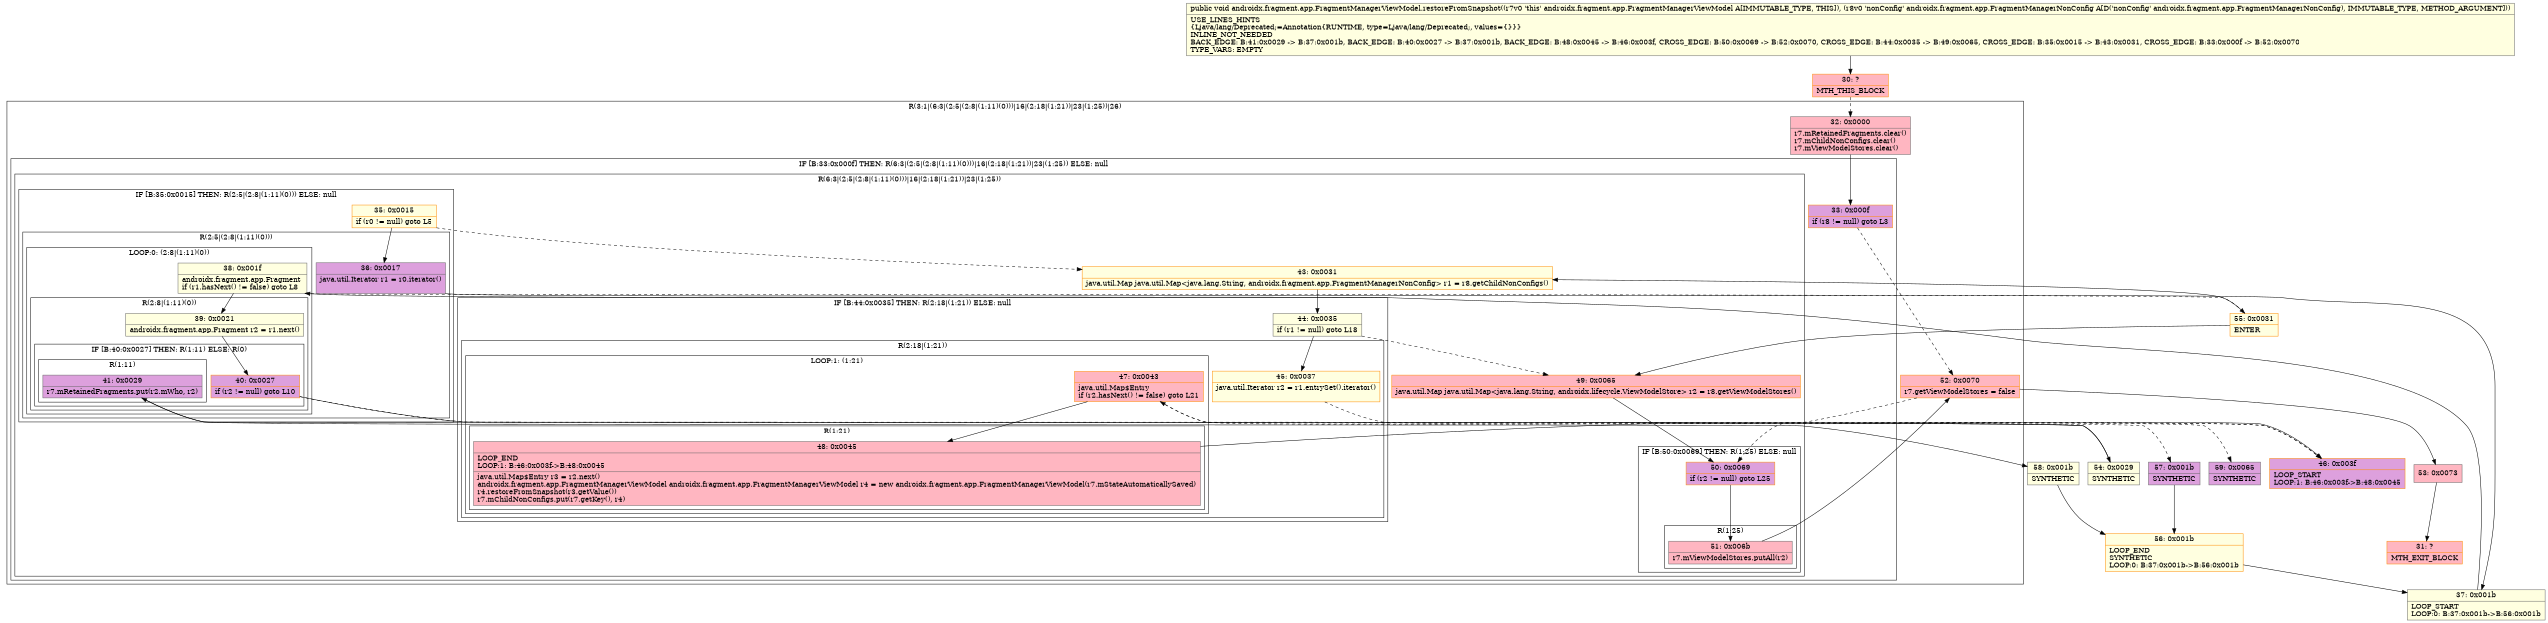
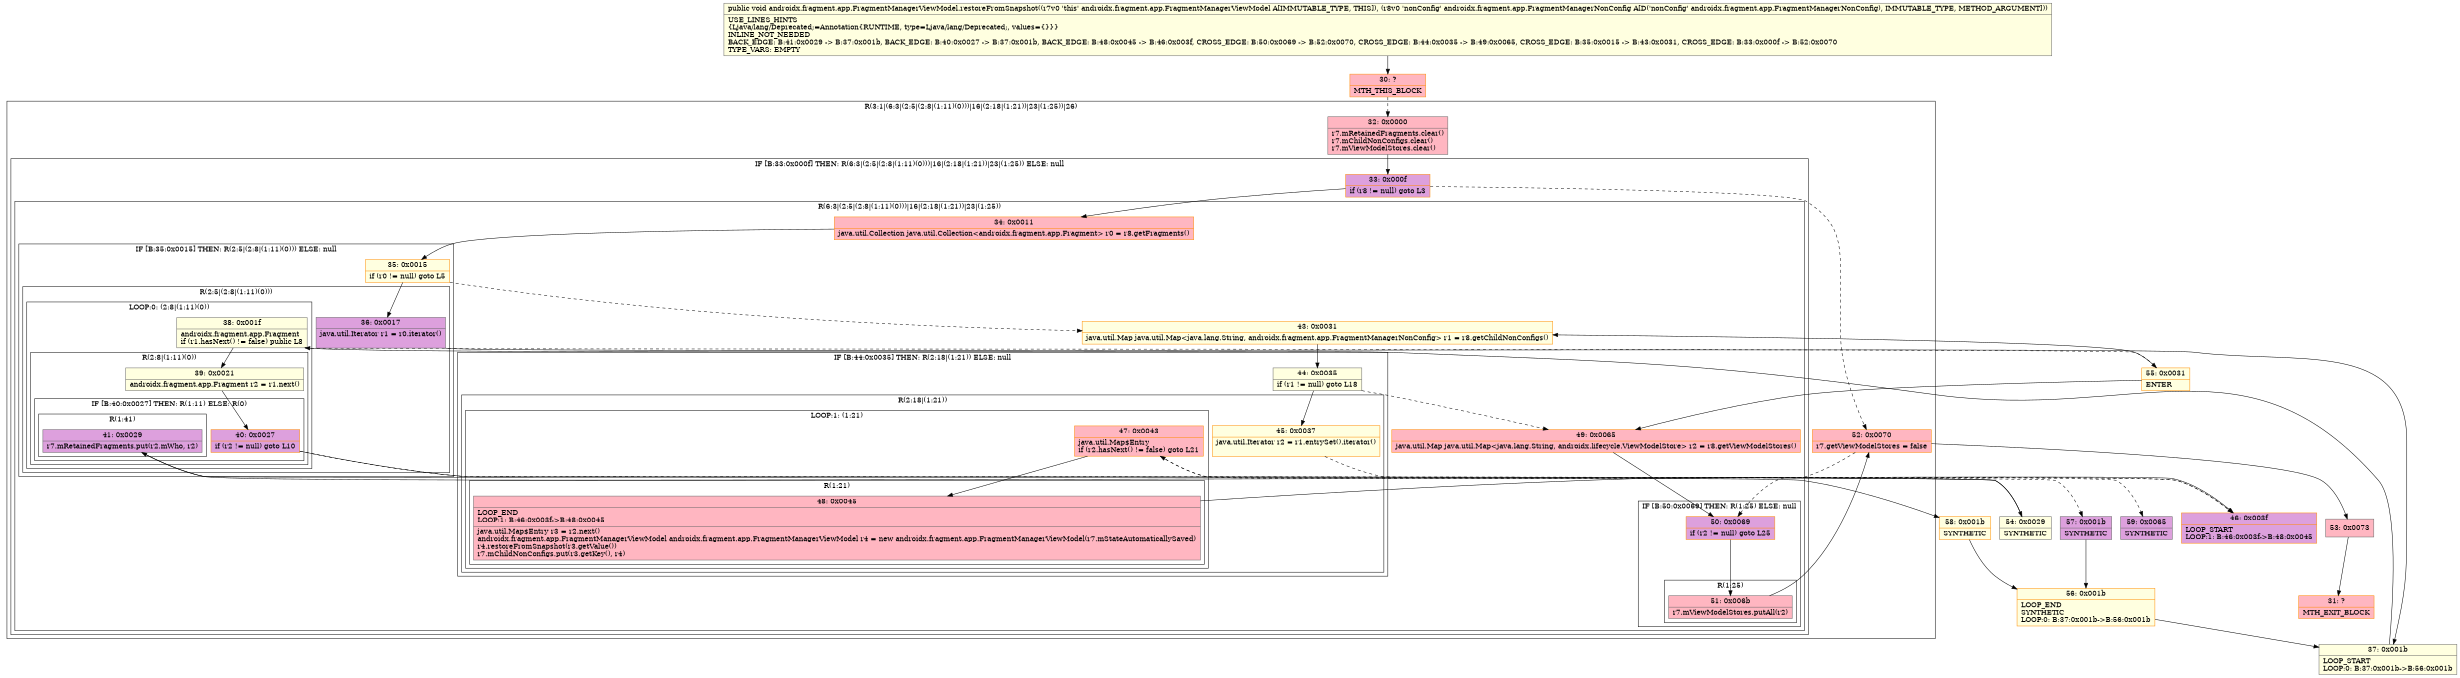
node "34: 0x0011": added
node "38: 0x001f": text "if (r1.hasNext() != false) goto L8" -> "if (r1.hasNext() != false) public L8"
cluster "R(1:11)": label "R(1:11)" -> "R(1:41)"
node "58: 0x001b": color gray40 -> darkorange
node "48: 0x0045": text "r7.mChildNonConfigs.put(r7.getKey(), r4)" -> "r7.mChildNonConfigs.put(r3.getKey(), r4)"
